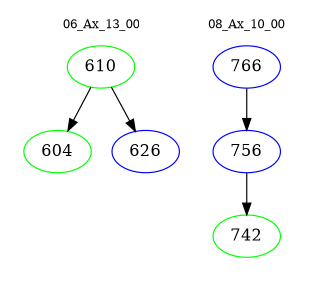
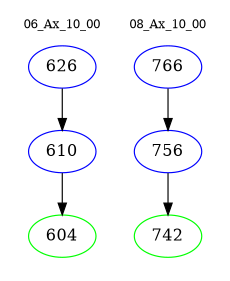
cluster "06_Ax_13_00": label "06_Ax_13_00" -> "06_Ax_10_00"
node "610": color green -> blue
edge "610" -> "626": reversed
